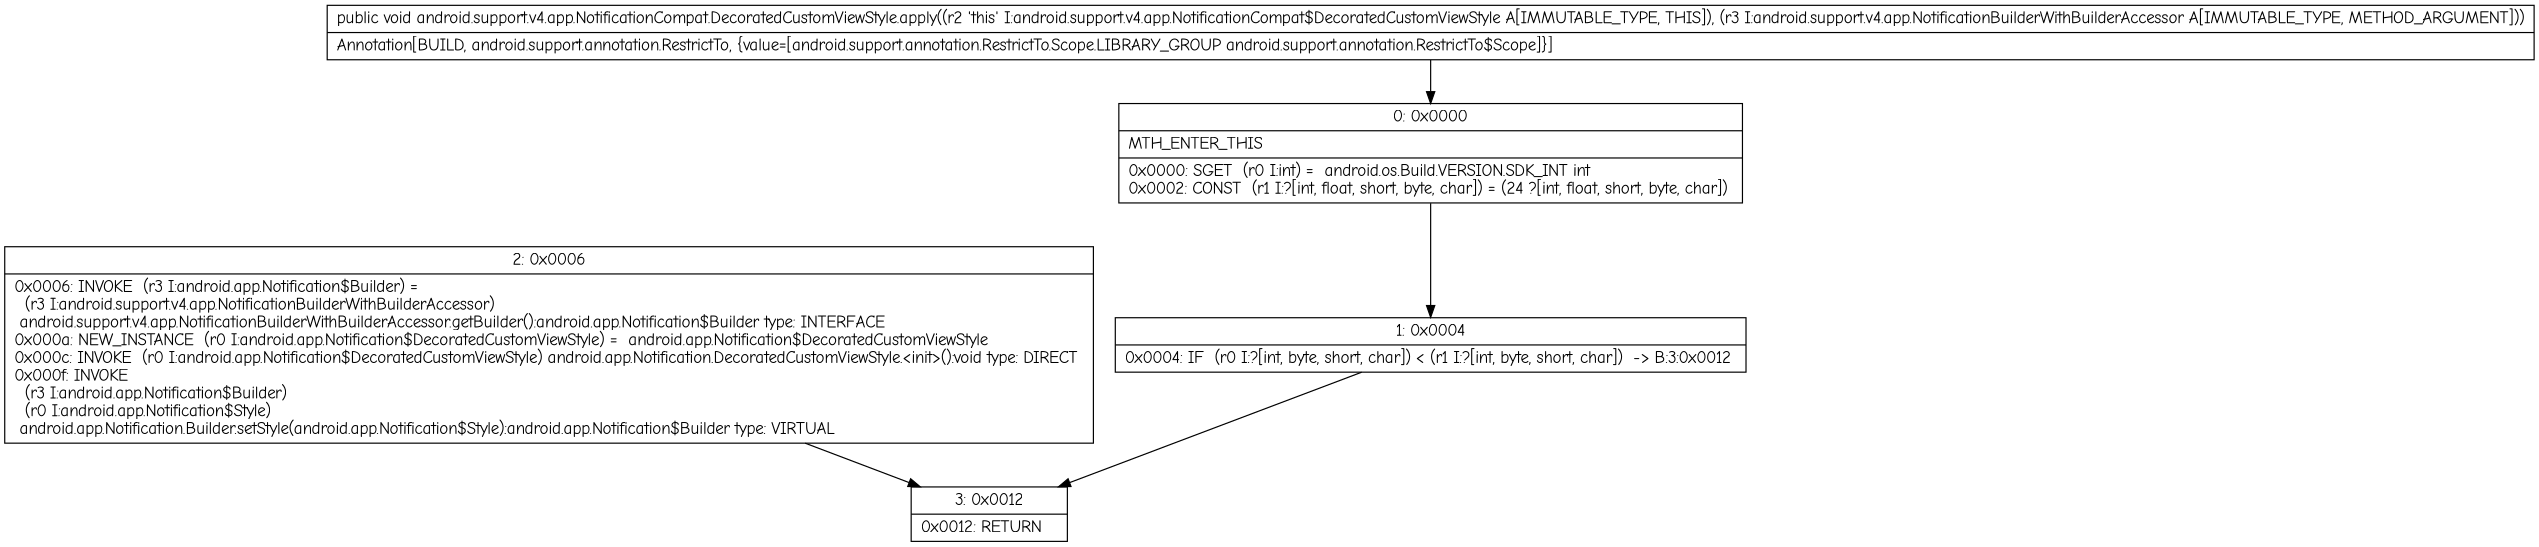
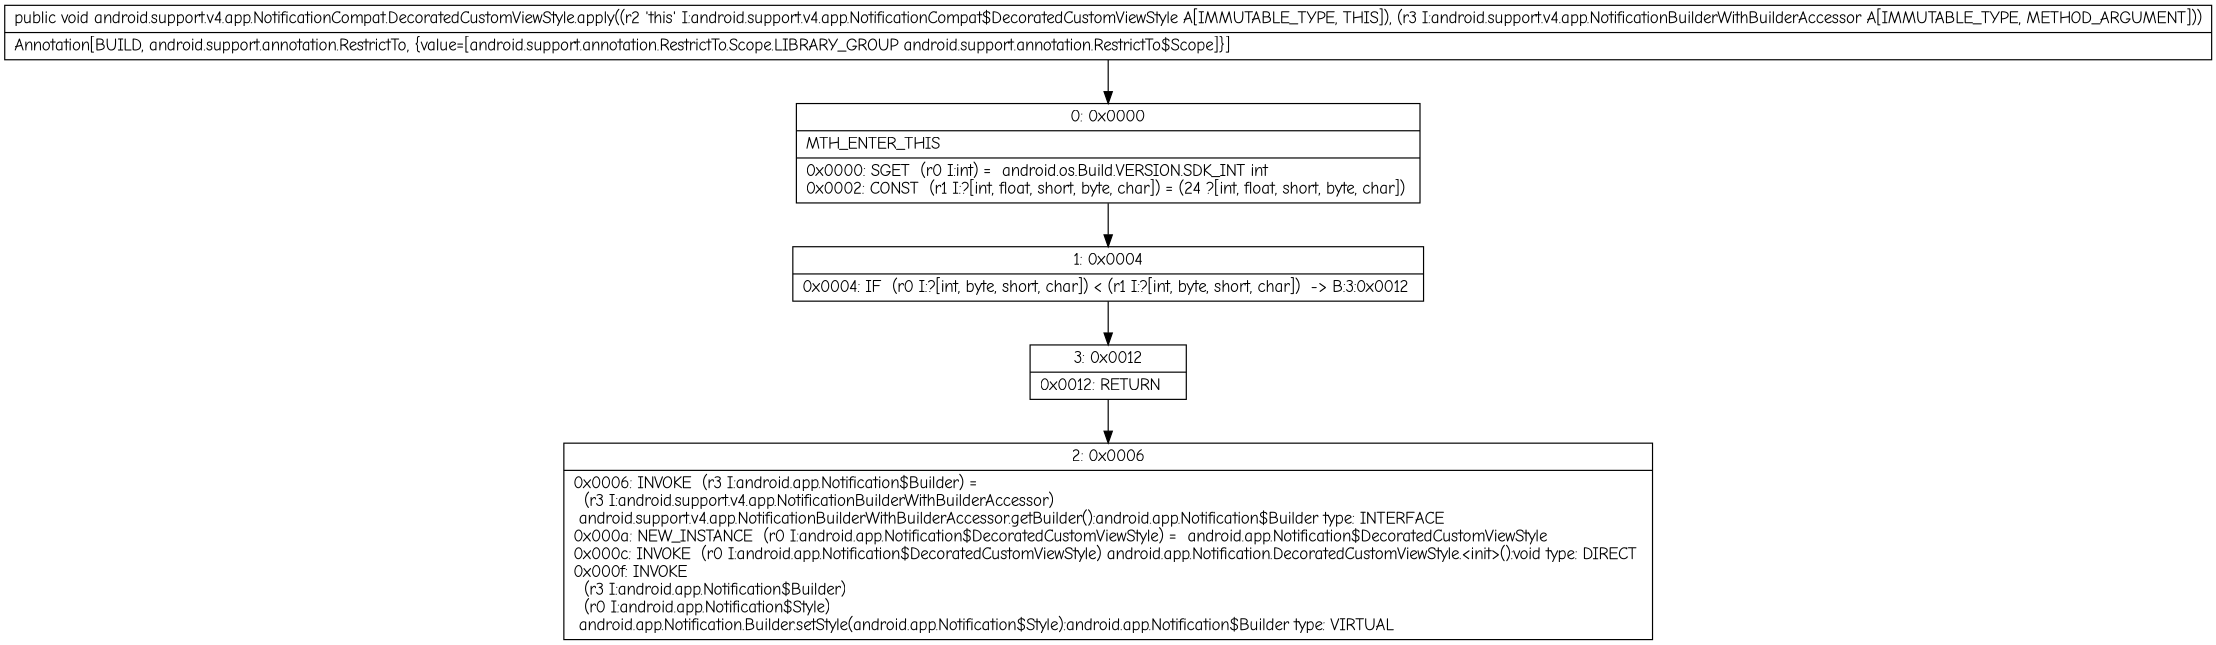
edge "2: 0x0006" -> "3: 0x0012": reversed
